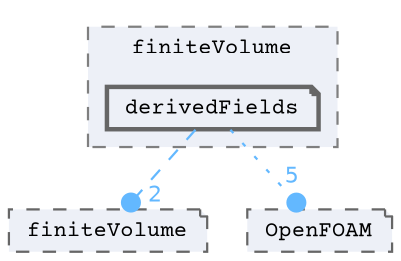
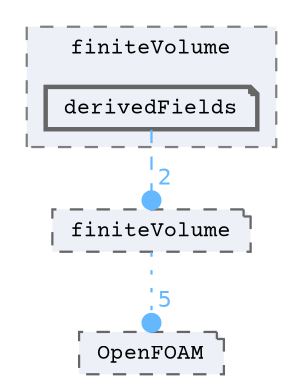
edge "derivedFields" -> "OpenFOAM": now "finiteVolume" -> "OpenFOAM"
